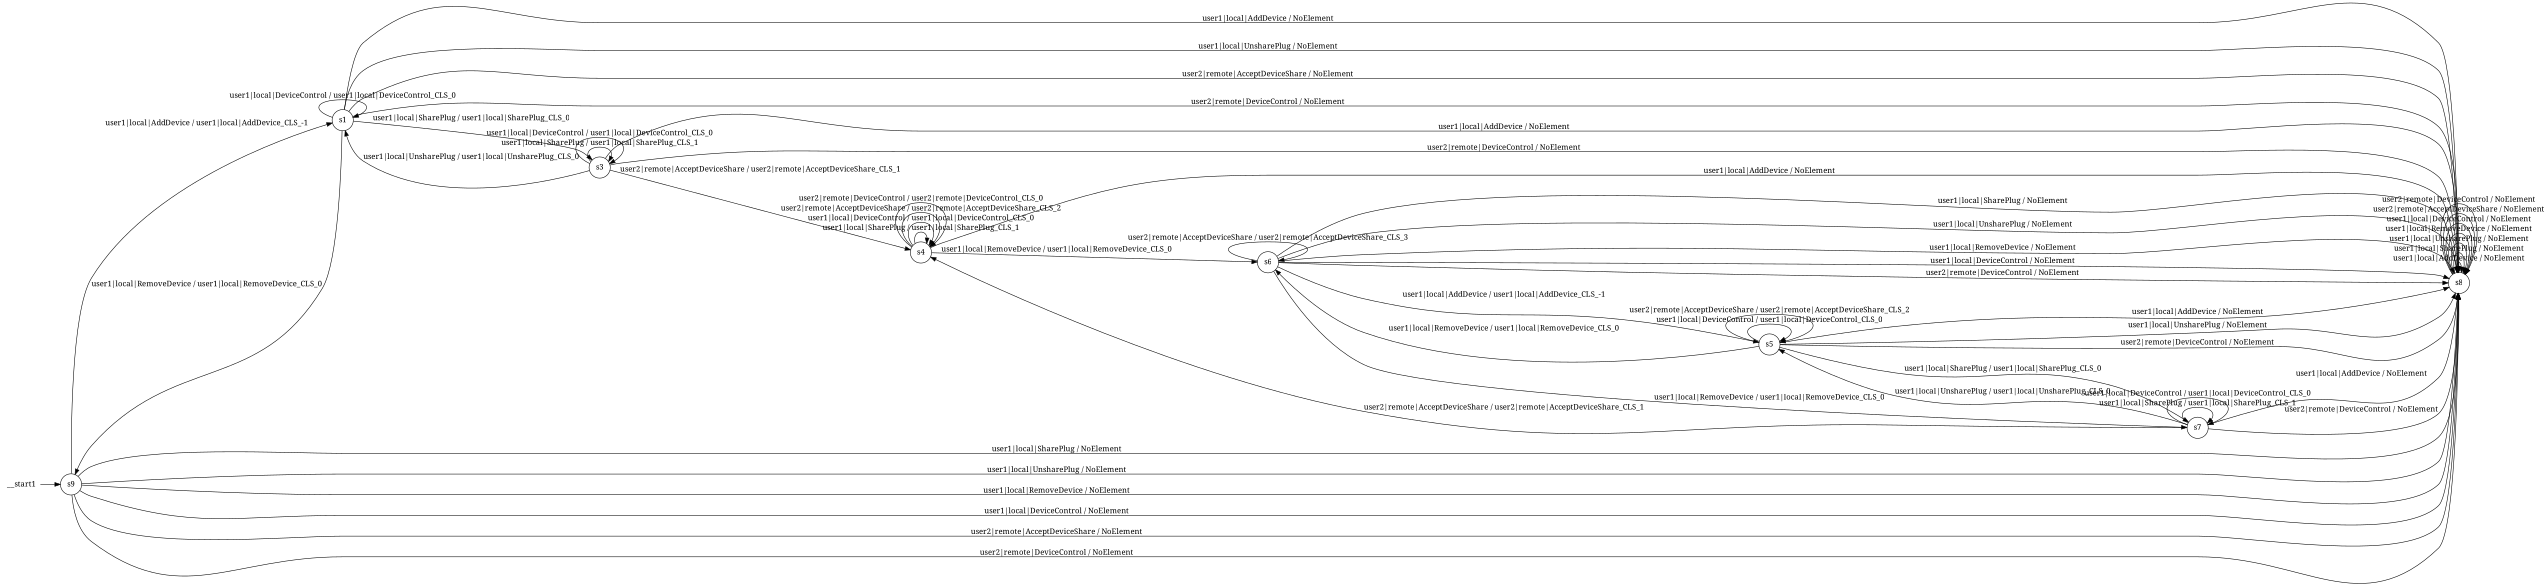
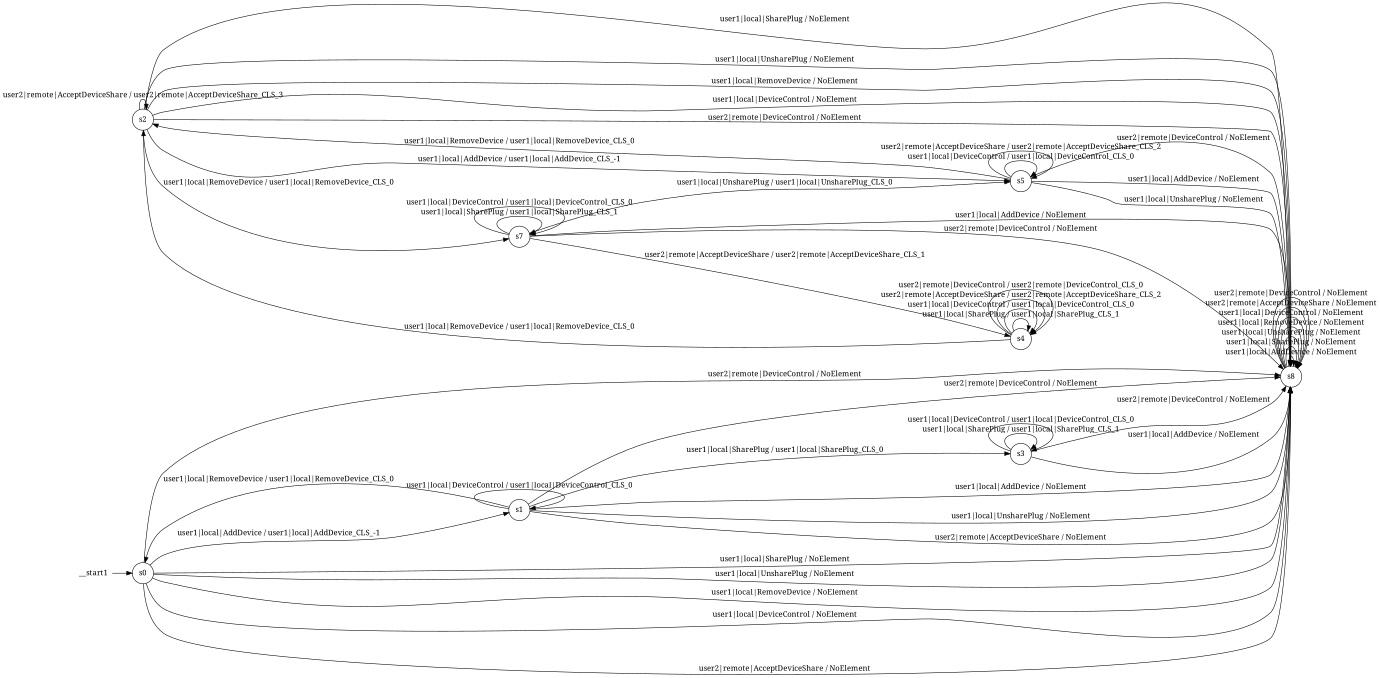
edge "s4" -> "s8": removed, label "user1|local|AddDevice / NoElement"
edge "s3" -> "s1": removed, label "user1|local|UnsharePlug / user1|local|UnsharePlug_CLS_0"
edge "s3" -> "s4": removed, label "user2|remote|AcceptDeviceShare / user2|remote|AcceptDeviceShare_CLS_1"
node "s6": label "s6" -> "s2"
edge "s5" -> "s7": removed, label "user1|local|SharePlug / user1|local|SharePlug_CLS_0"
node "s9": label "s9" -> "s0"
